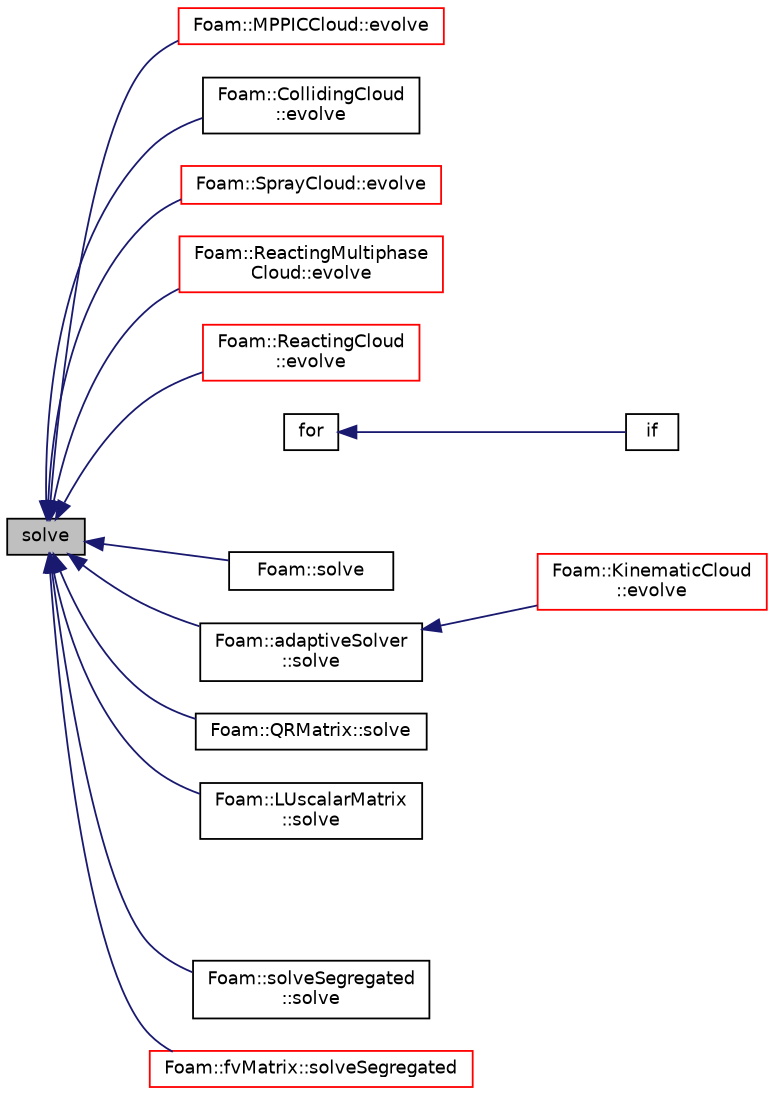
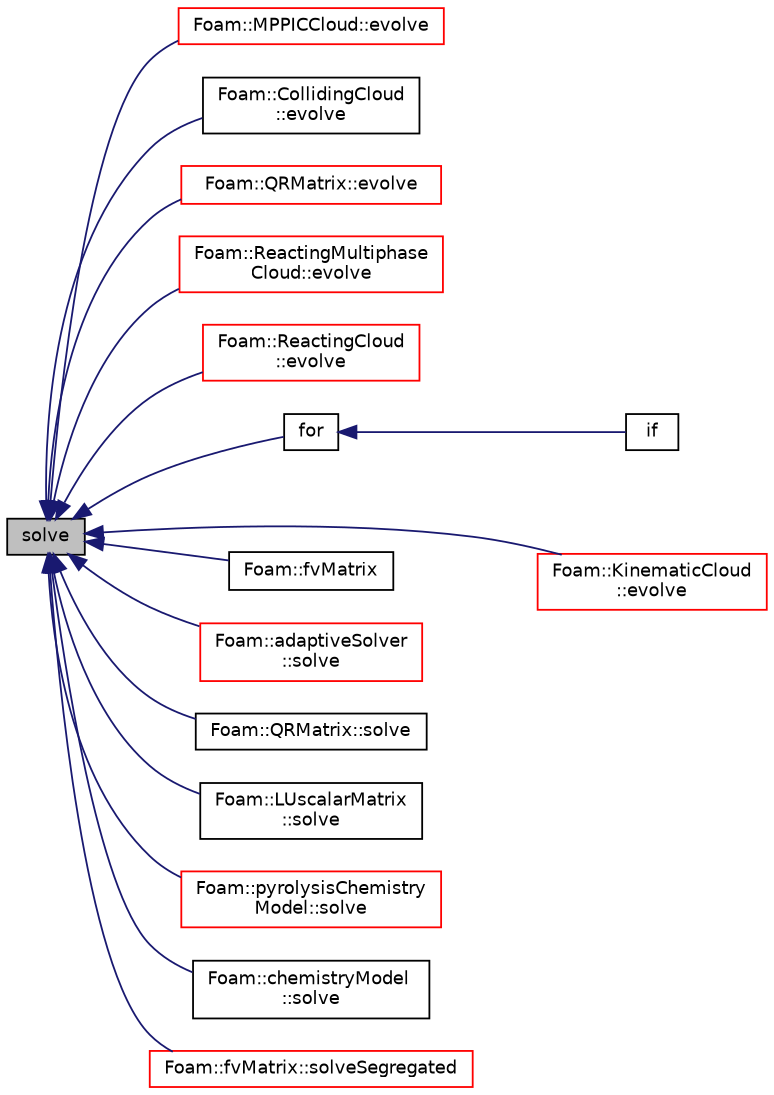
node "Foam::SprayCloud::evolve": label "Foam::SprayCloud::evolve" -> "Foam::QRMatrix::evolve"
edge "for" -> "solve": added
node "Foam::solve": label "Foam::solve" -> "Foam::fvMatrix"
edge "Foam::KinematicCloud ::evolve" -> "Foam::adaptiveSolver ::solve": now "Foam::KinematicCloud ::evolve" -> "solve"
node "Foam::adaptiveSolver ::solve": color black -> red
node "Foam::pyrolysisChemistry Model::solve": added
node "Foam::solveSegregated ::solve": label "Foam::solveSegregated ::solve" -> "Foam::chemistryModel ::solve"
